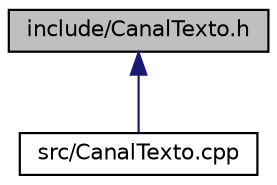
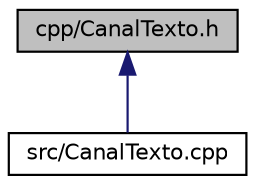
node "include/CanalTexto.h": label "include/CanalTexto.h" -> "cpp/CanalTexto.h"
